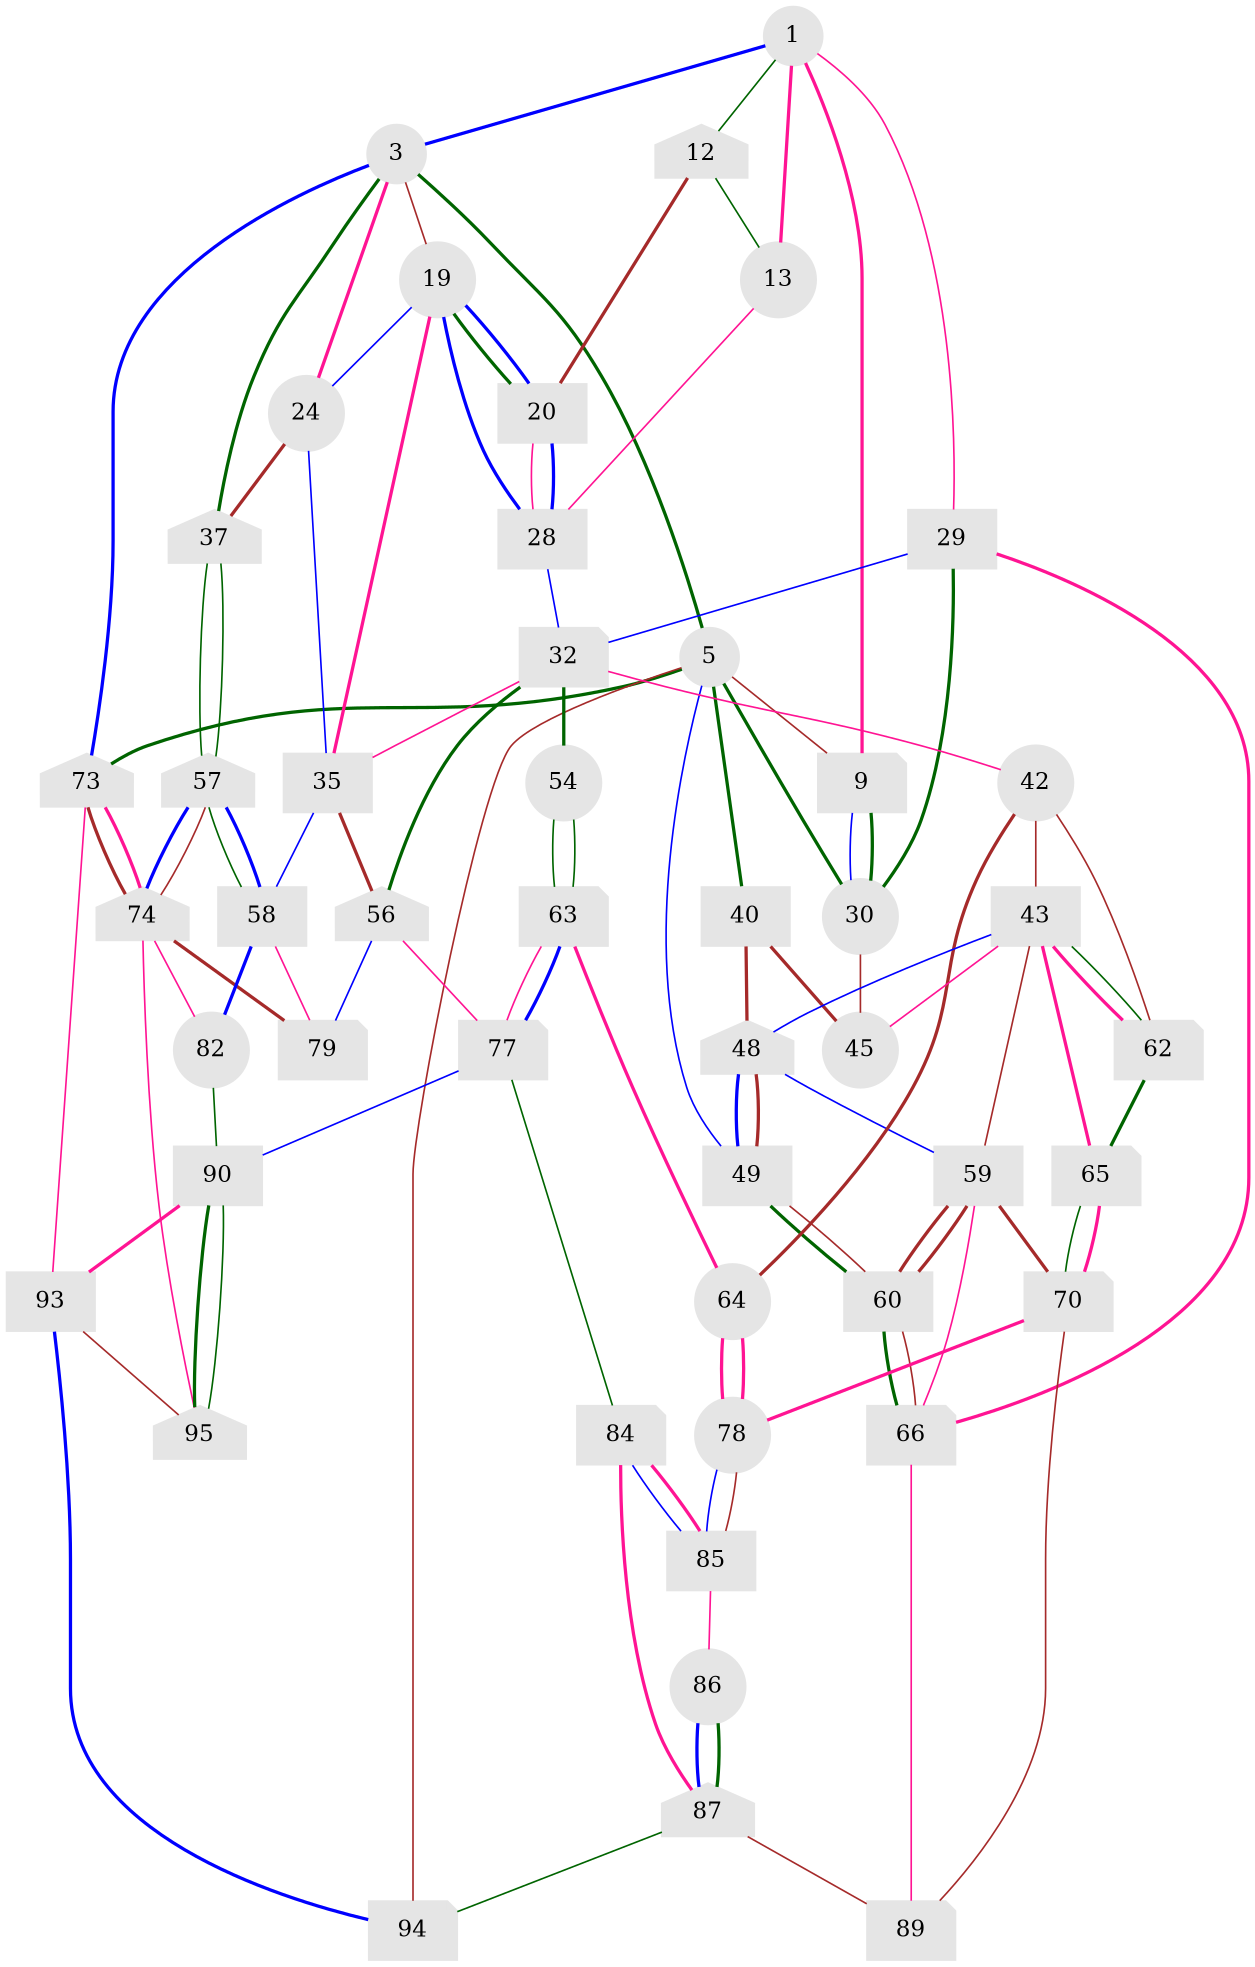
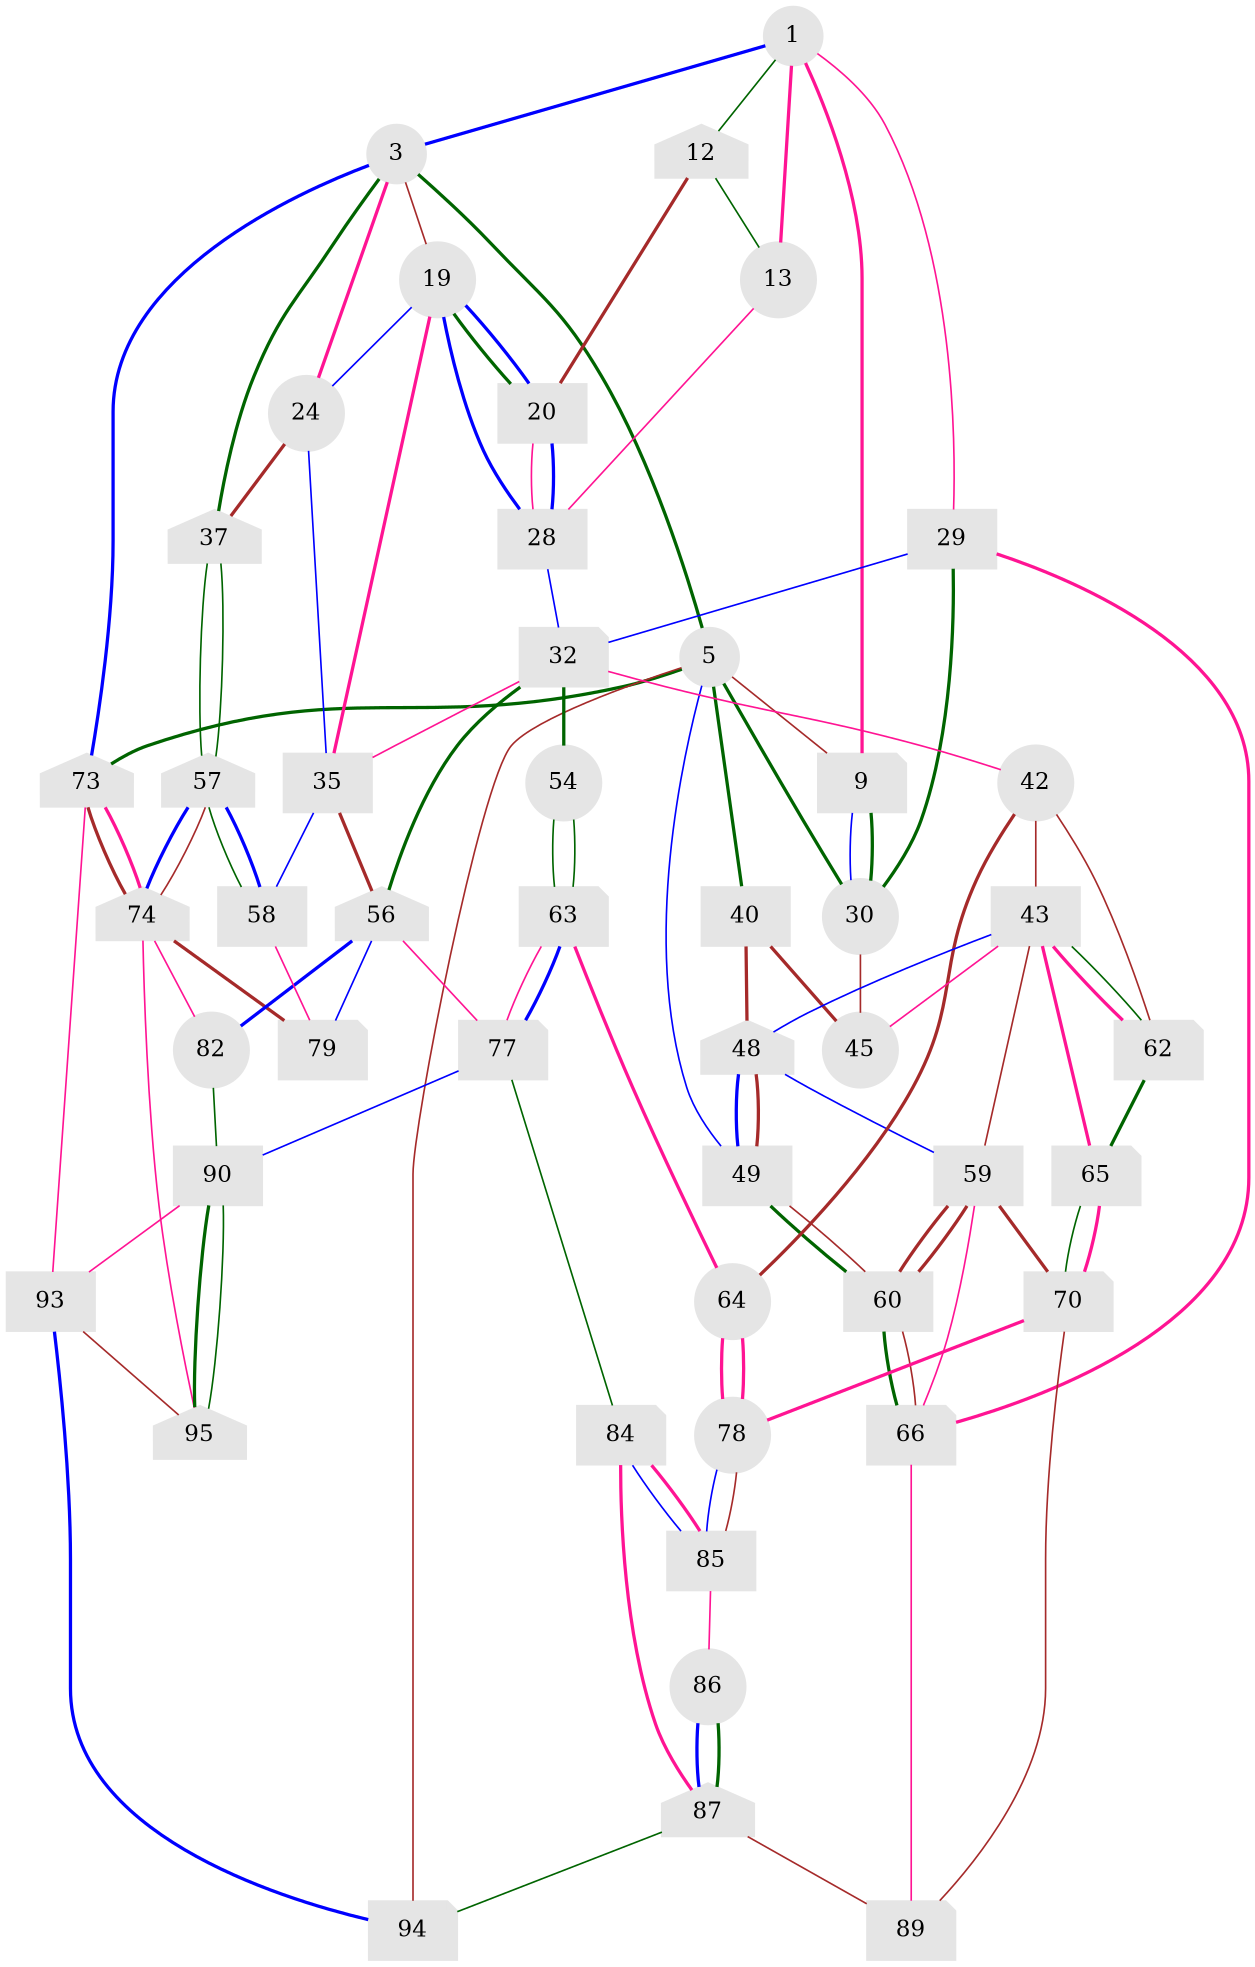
edge "58" -- "82": now "56" -- "82"
edge "90" -- "93": style bold -> solid
